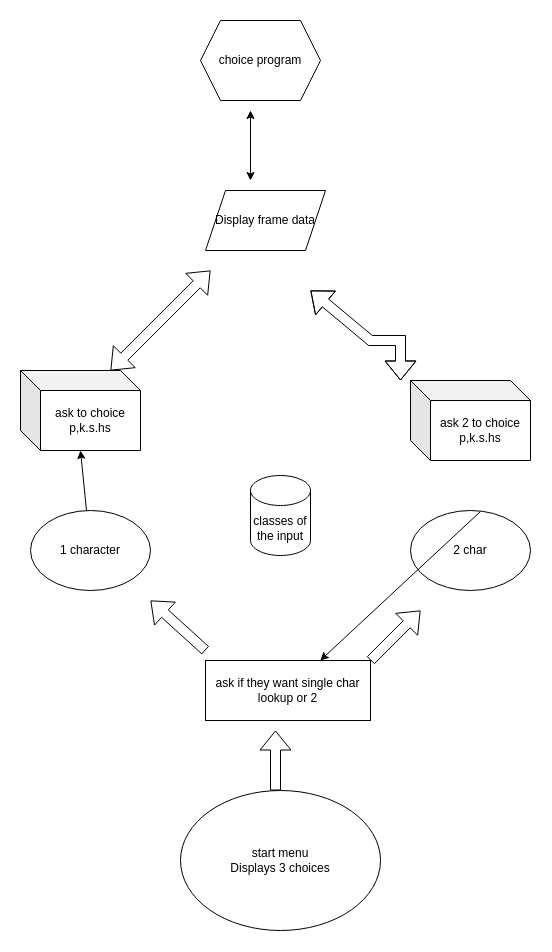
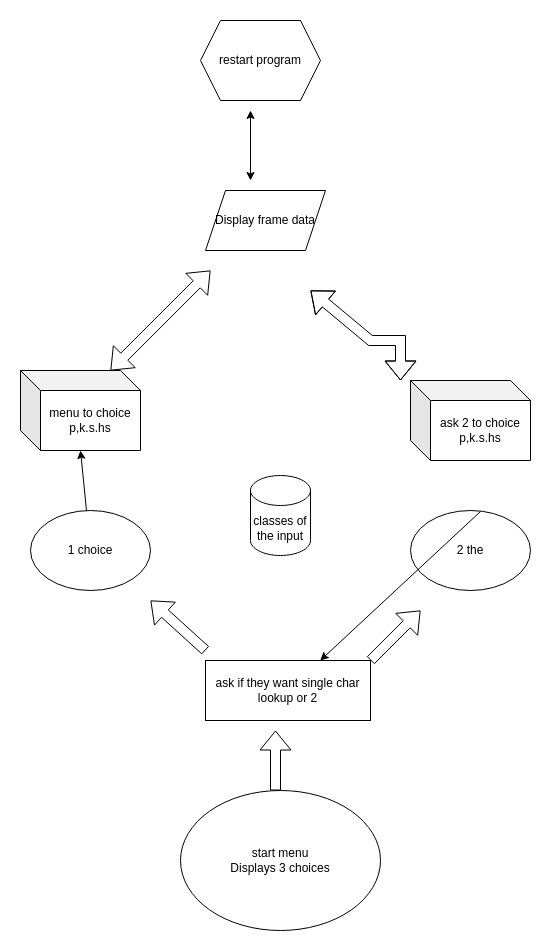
node "choice program": label "choice program" -> "restart program"
node "ask to choice p,k.s.hs": label "ask to choice p,k.s.hs" -> "menu to choice p,k.s.hs"
node "1 character": label "1 character" -> "1 choice"
node "2 char": label "2 char" -> "2 the"
